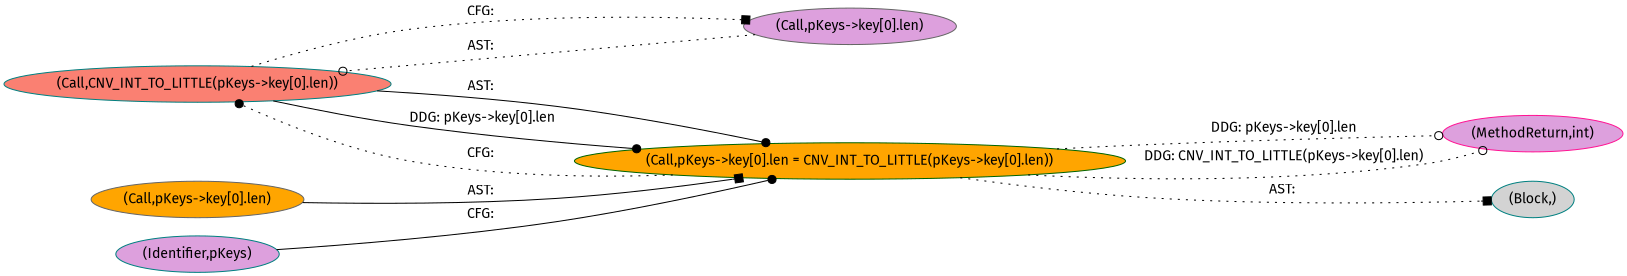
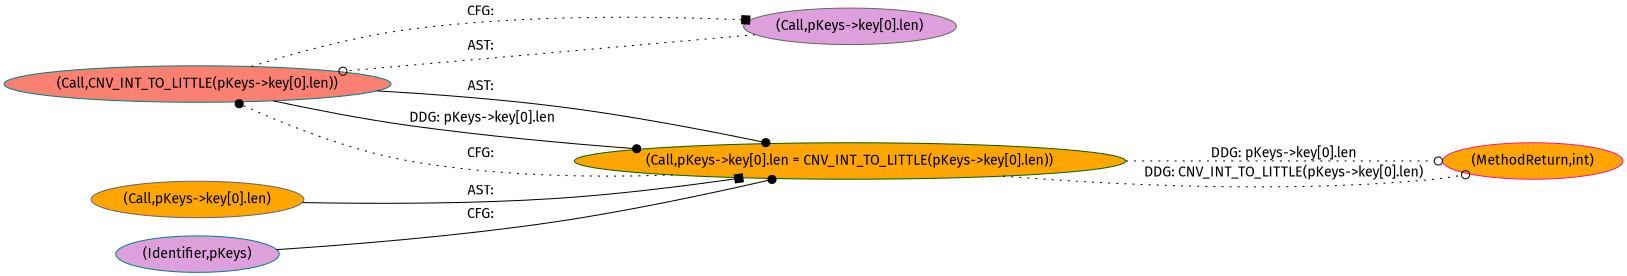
node "(MethodReturn,int)": fillcolor plum -> orange
node "(Block,)": removed
